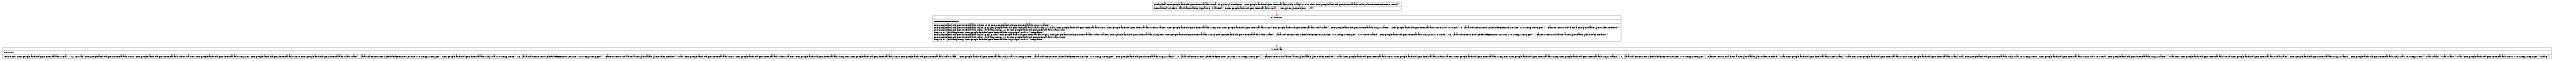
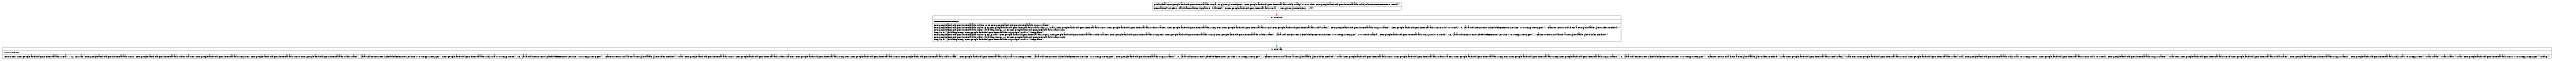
node "1: 0x01a6": text "RETURN" -> "IMMUTABLE"
